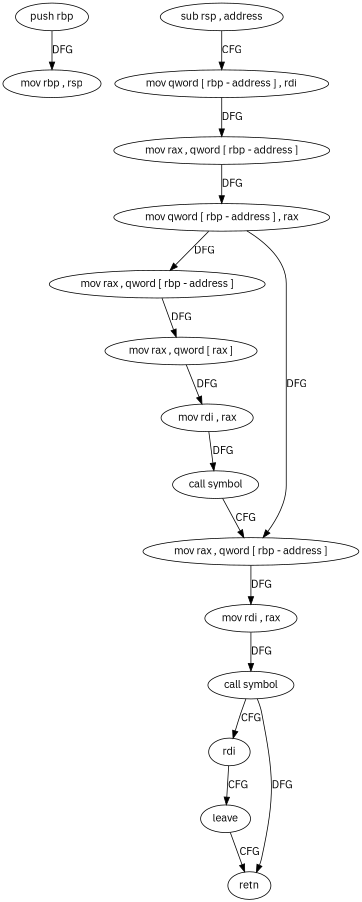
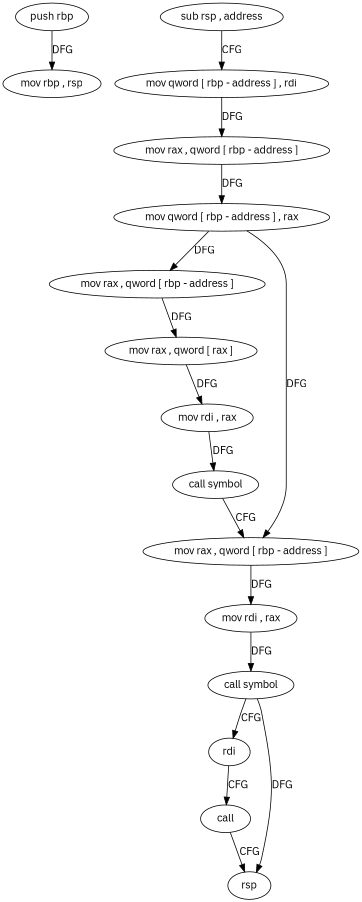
node "leave": label "leave" -> "call"
node "retn": label "retn" -> "rsp"
